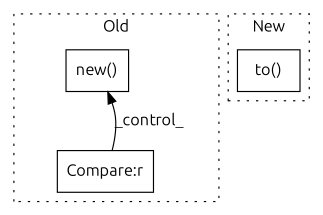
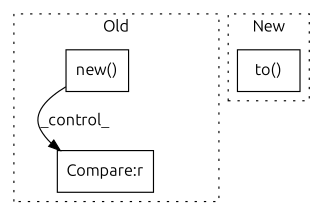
edge "Compare:r" -> "new()": reversed
